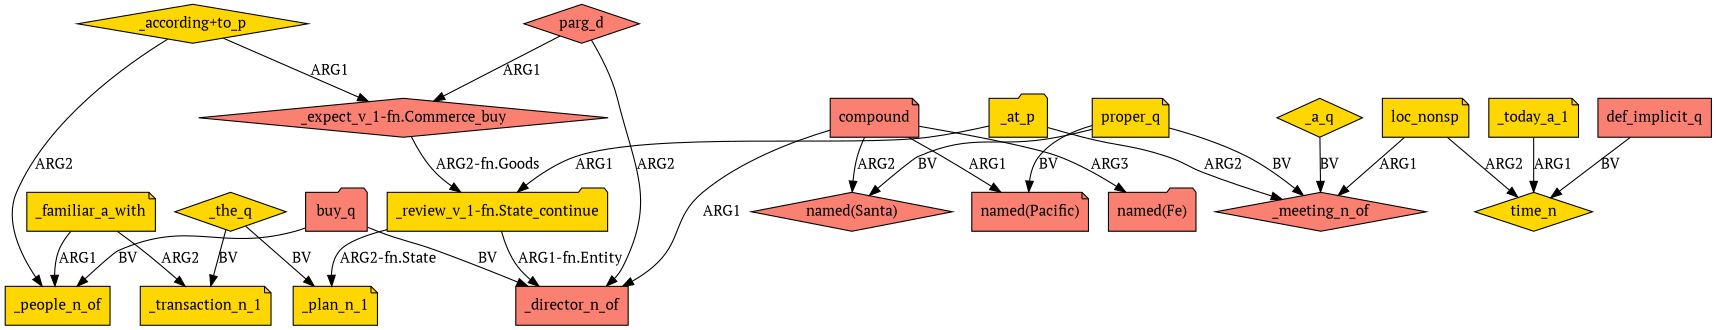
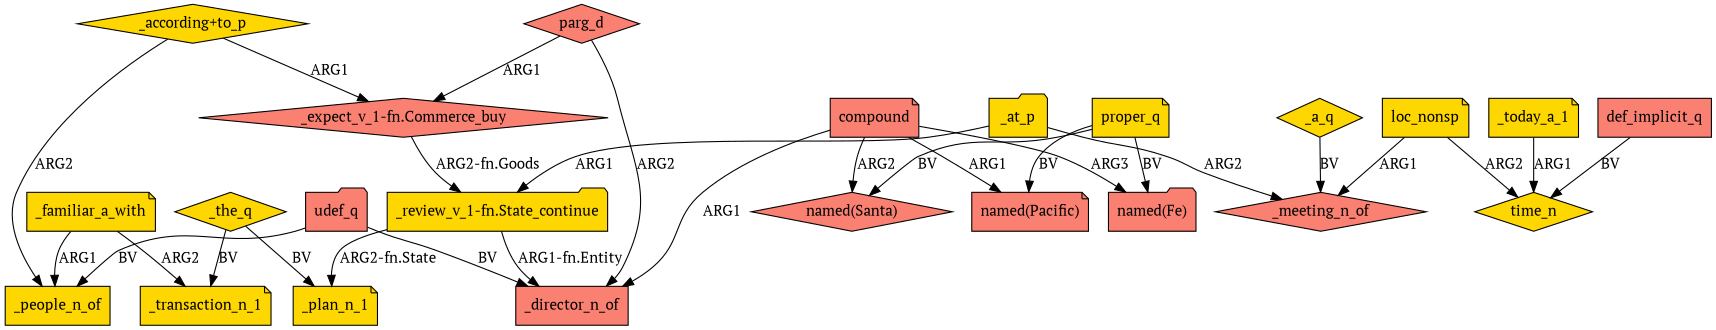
edge "proper_q" -> "_meeting_n_of": now "proper_q" -> "named(Fe)"
node "buy_q": label "buy_q" -> "udef_q"
